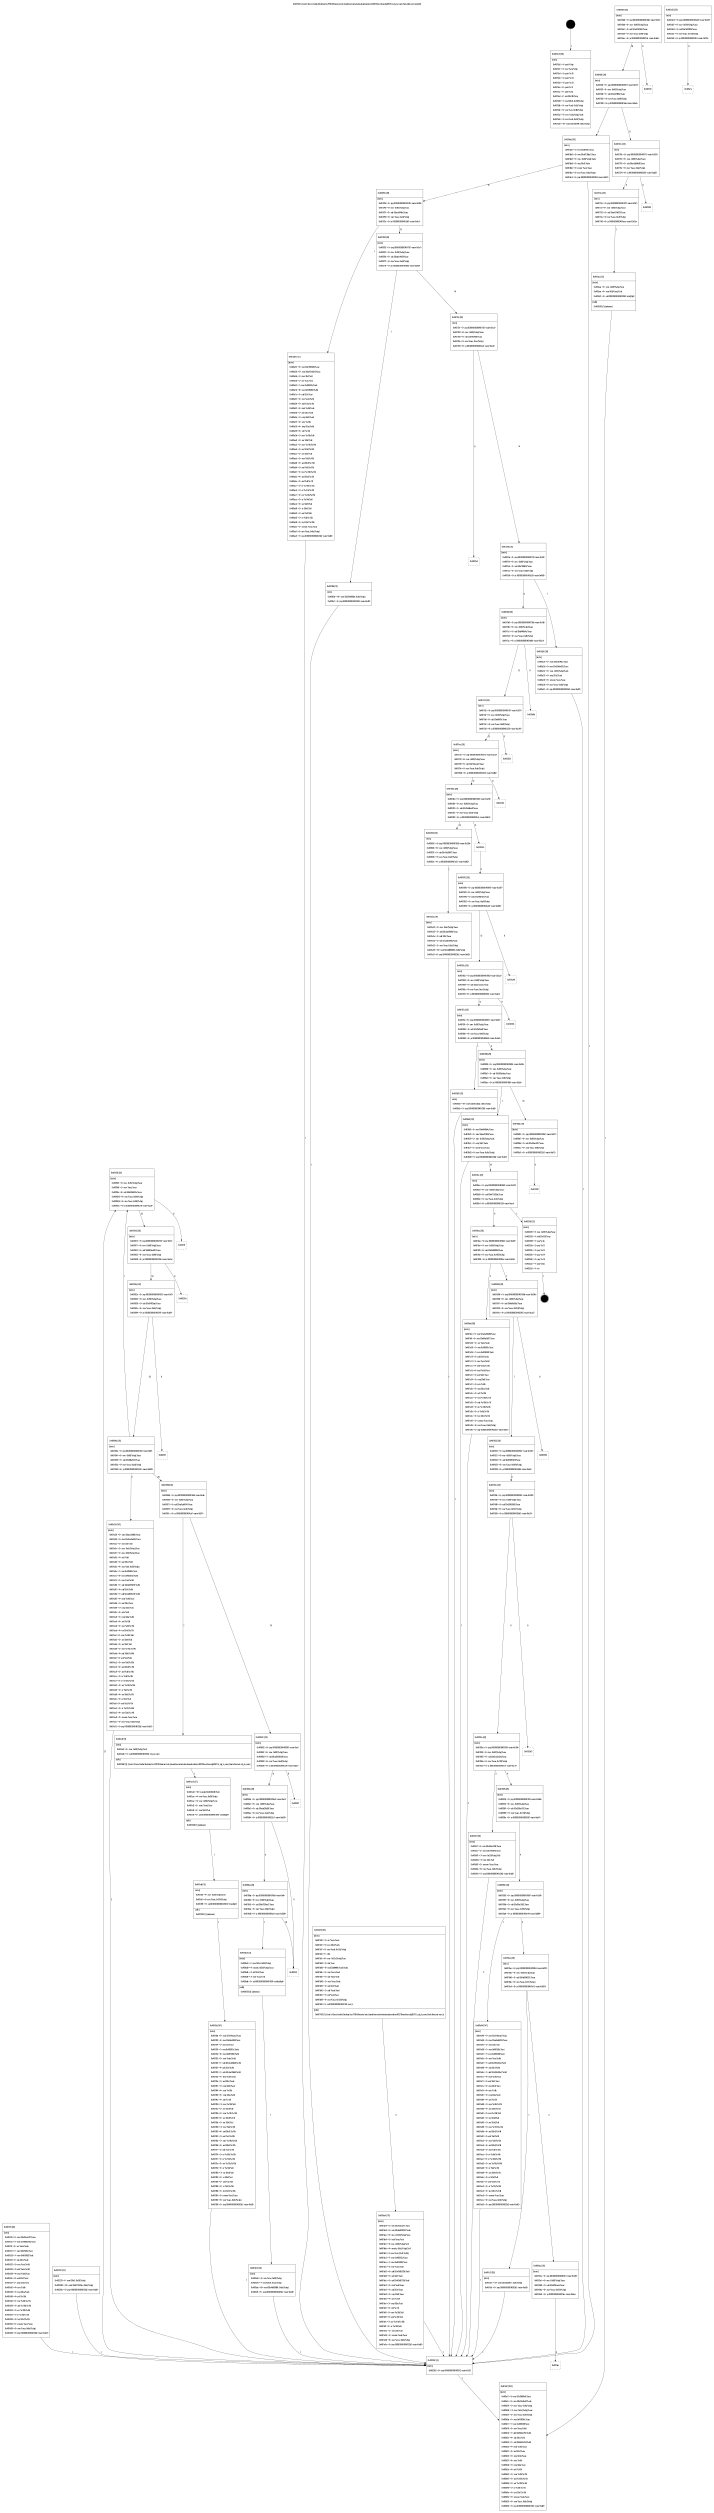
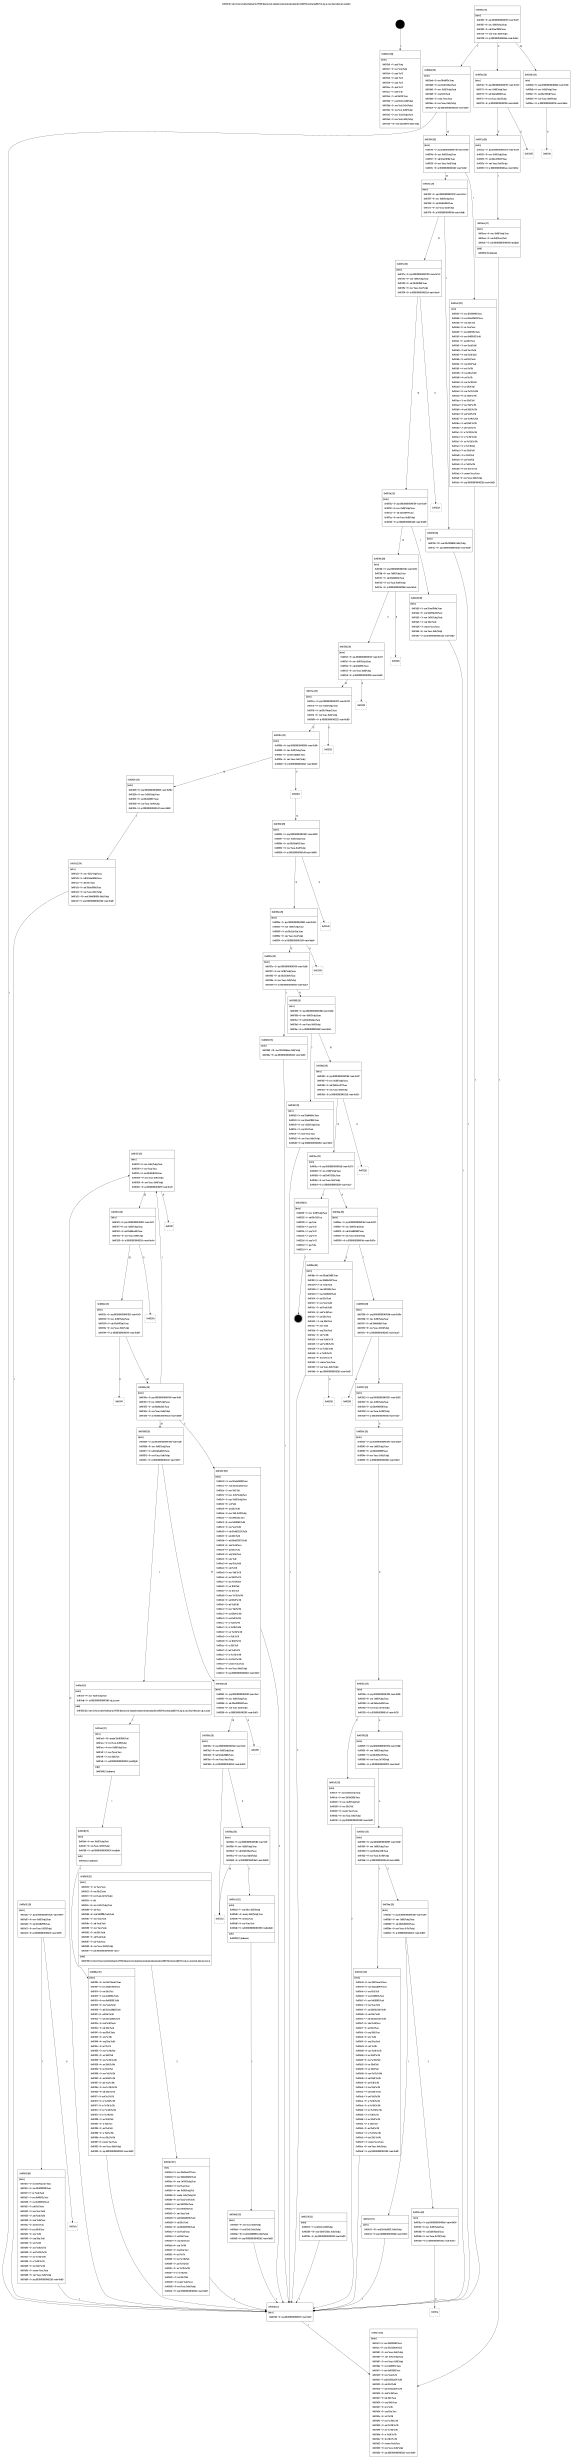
edge "0x4016d6 [28]" -> "0x4016f2 [28]": reversed
edge "0x401b6f [30]" -> "0x4018ce [28]": now "0x4018b2 [28]" -> "0x4018ce [28]"
edge "0x40193e [28]" -> "0x4020d3": now "0x401bfa [86]" -> "0x4020d3"
edge "0x401a02 [28]" -> "0x401d15 [86]": added, label "1"
